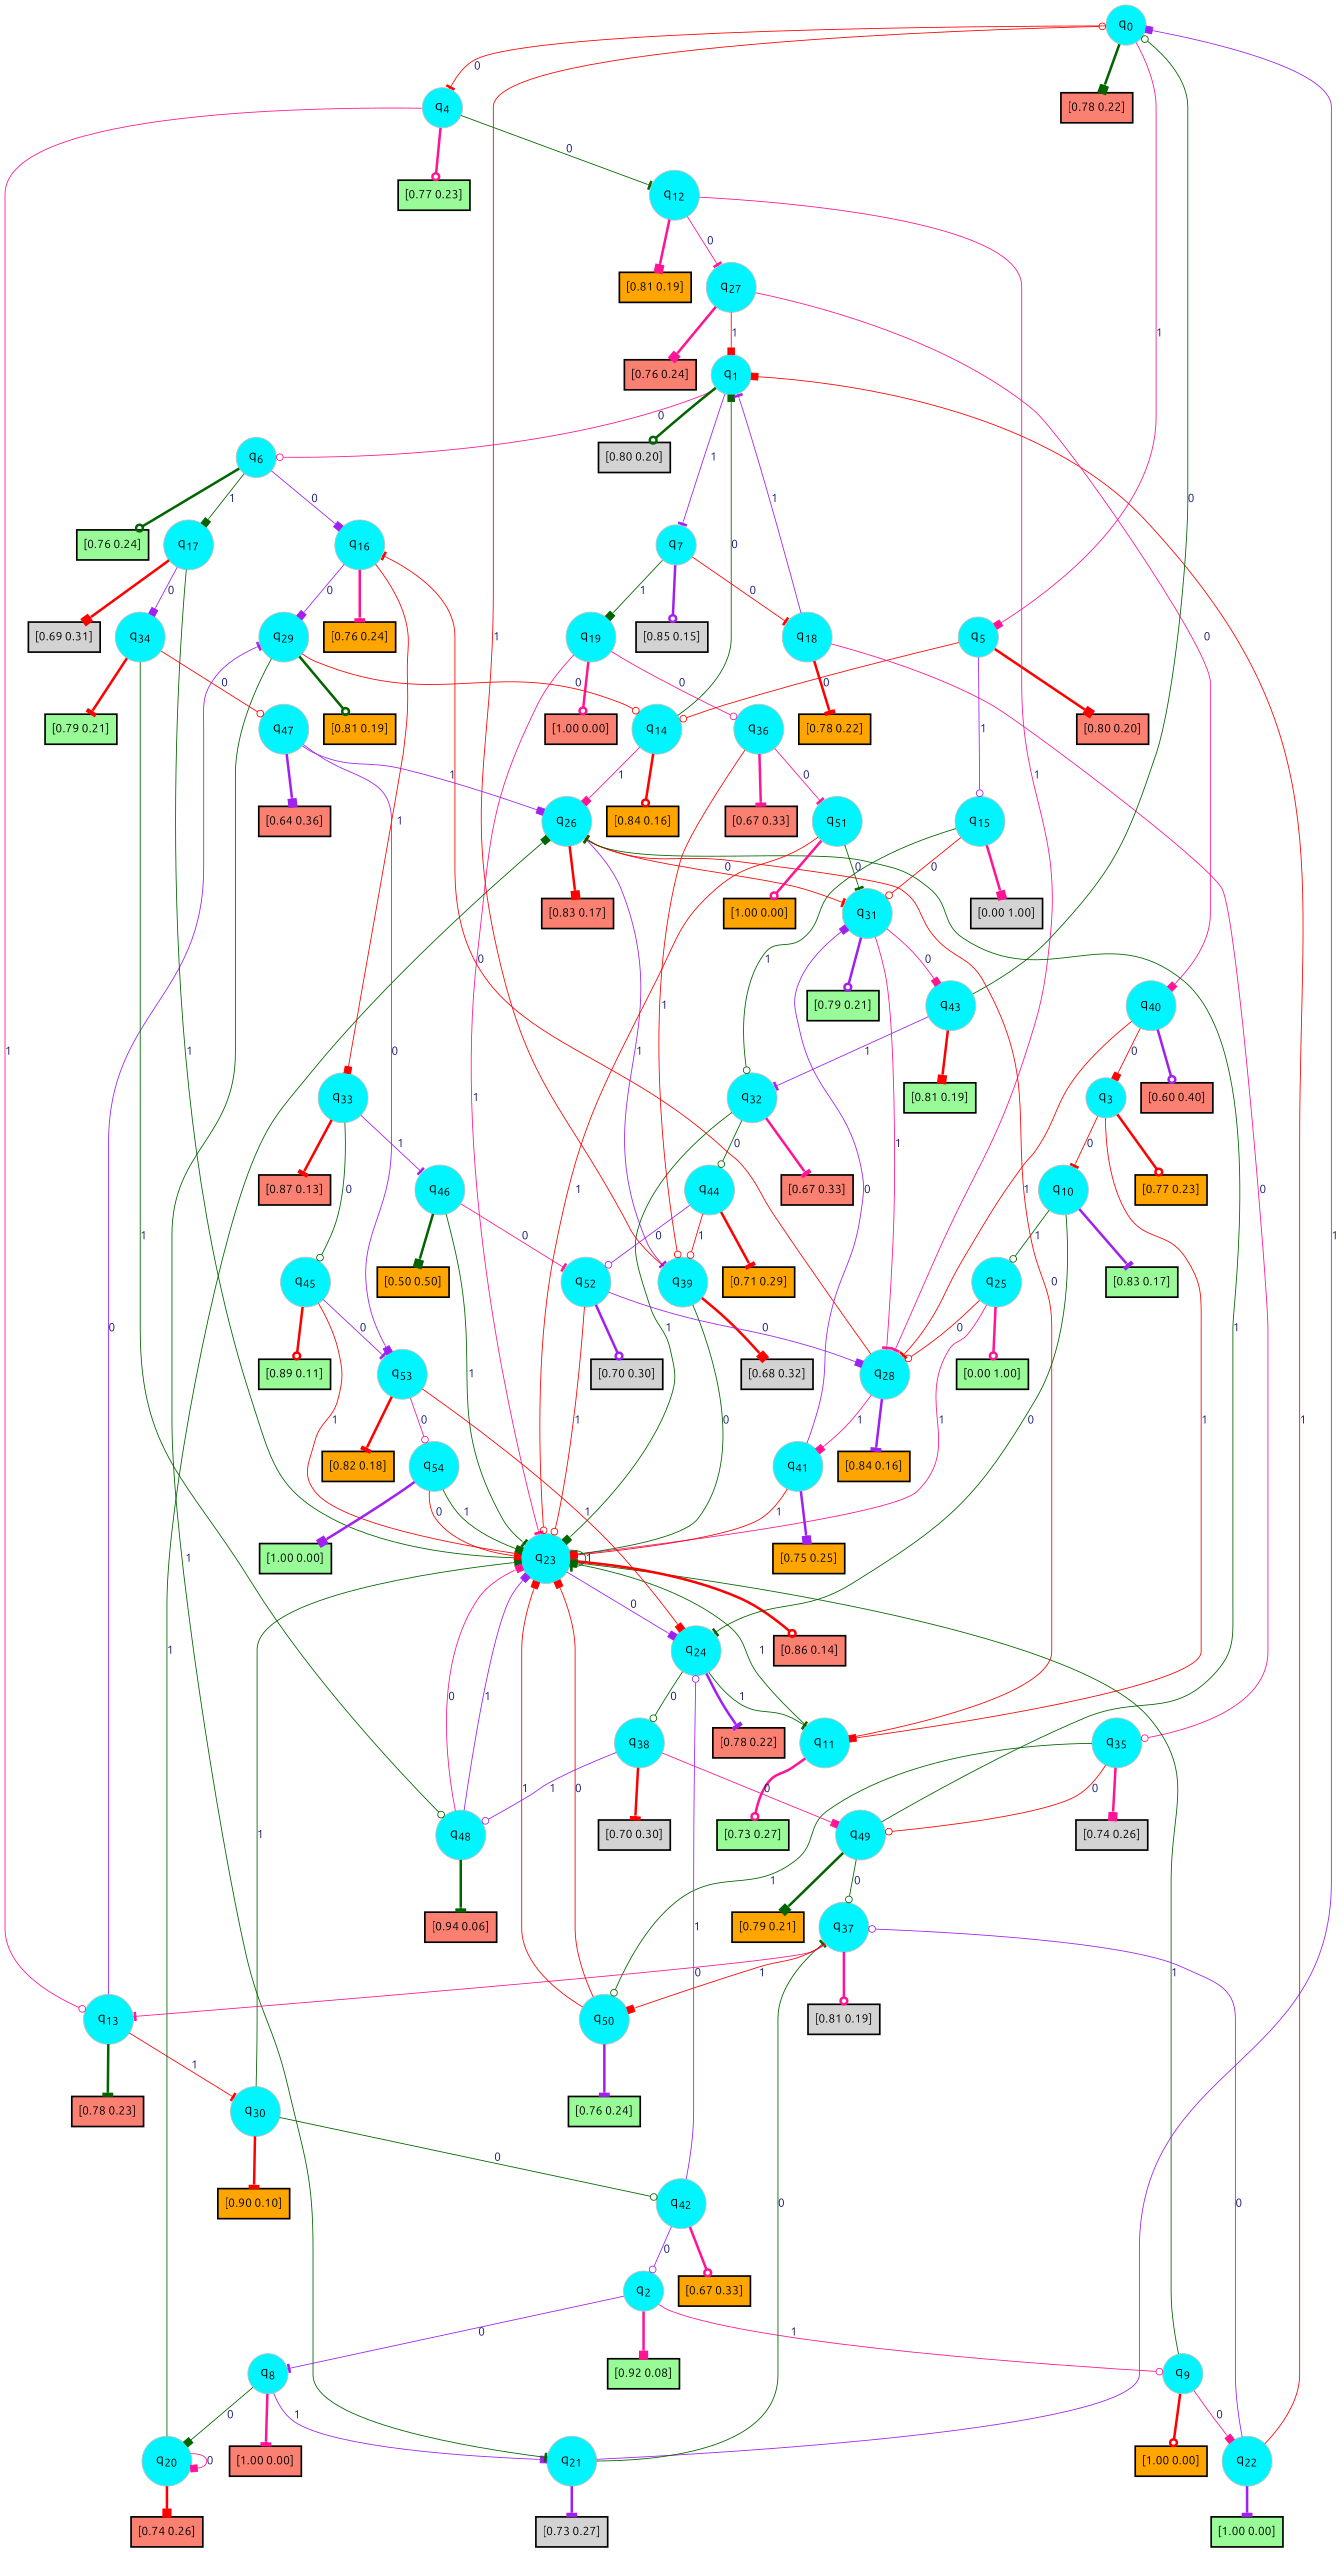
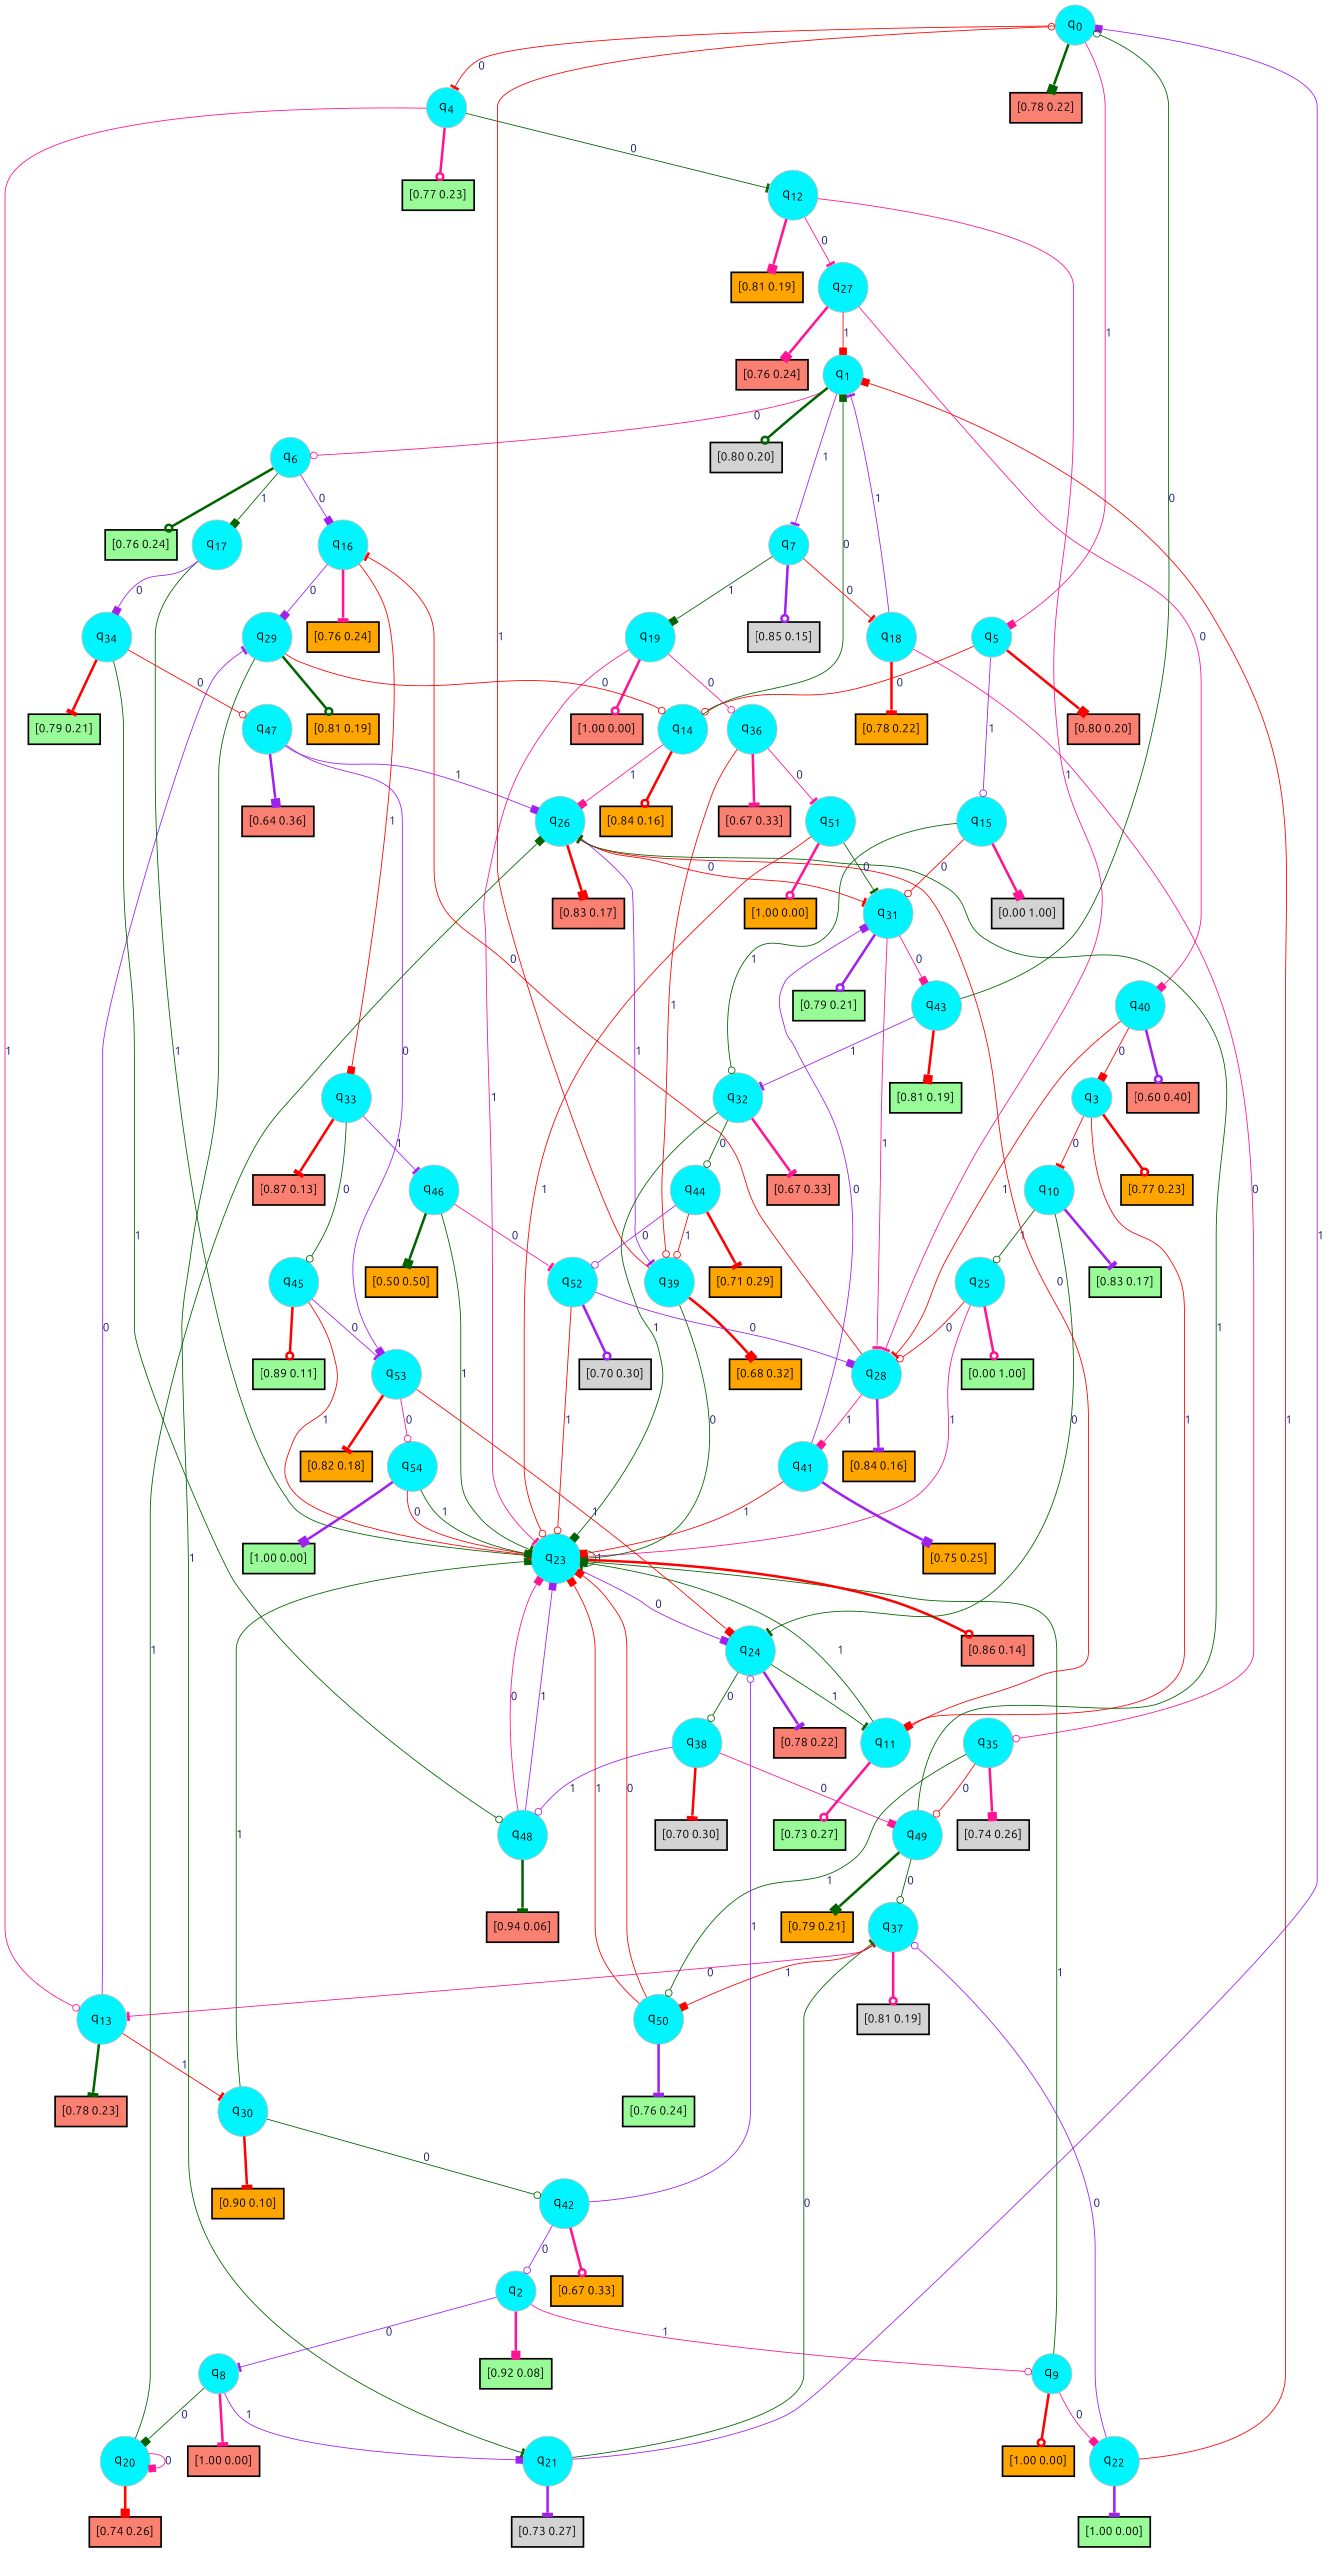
node "[0.69 0.31]": removed
node "[0.68 0.32]": fillcolor lightgrey -> orange
